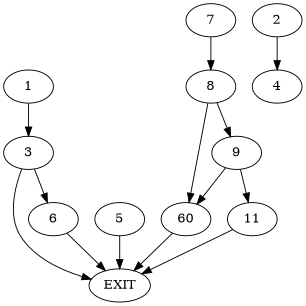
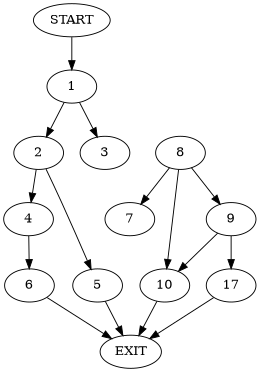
node "START": added
edge "7" -> "8": reversed
edge "1" -> "2": added
edge "3" -> "6": now "4" -> "6"
edge "2" -> "5": added
node "60": label "60" -> "10"
node "11": label "11" -> "17"
edge "3" -> "EXIT": removed
